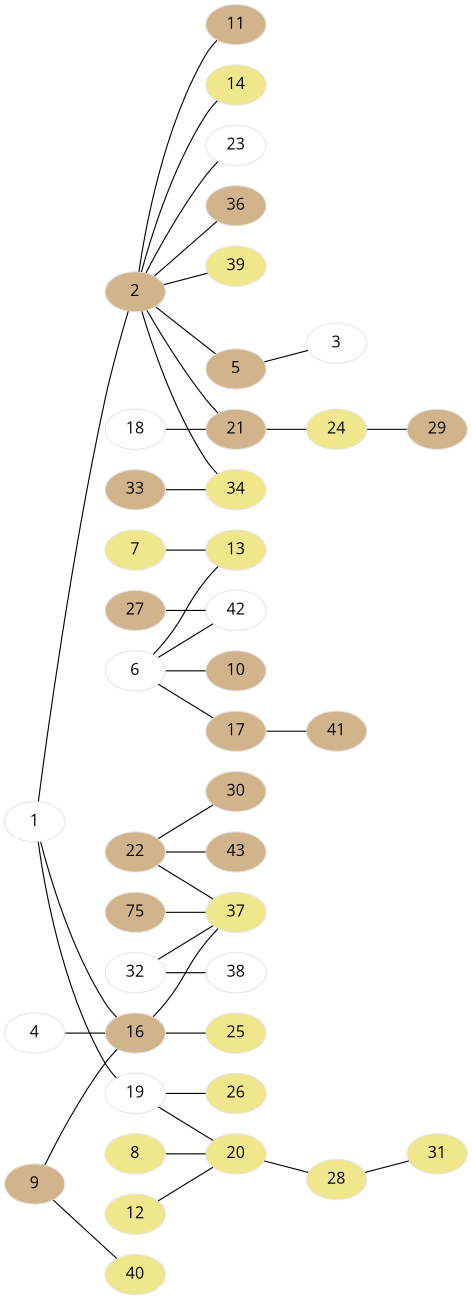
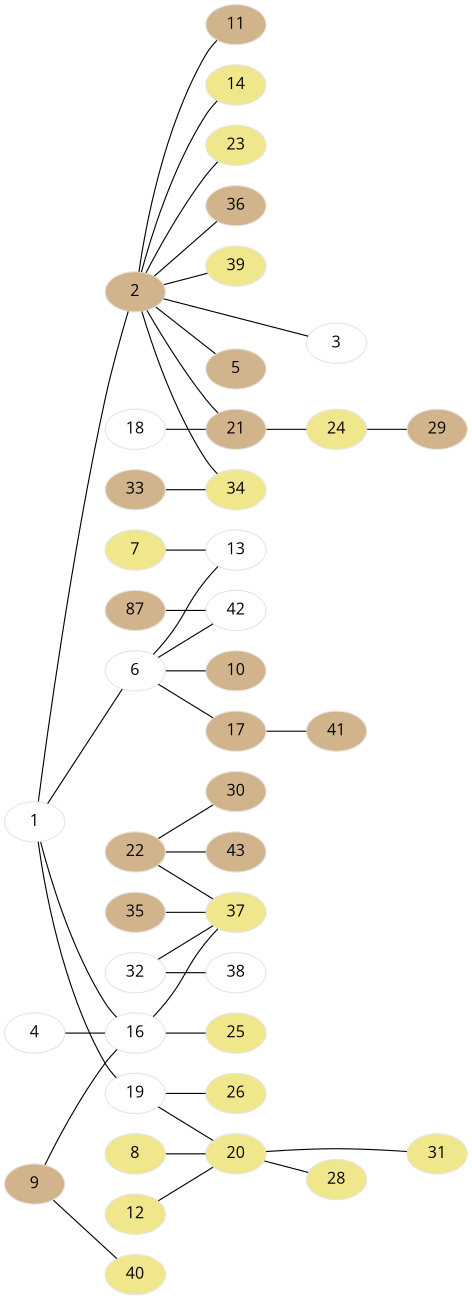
node "23": fillcolor white -> khaki
edge "3" -- "5": now "3" -- "2"
node "13": fillcolor khaki -> white
node "27": label "27" -> "87"
edge "6" -- "1": added
node "75": label "75" -> "35"
node "16": fillcolor tan -> white
edge "31" -- "28": now "31" -- "20"
